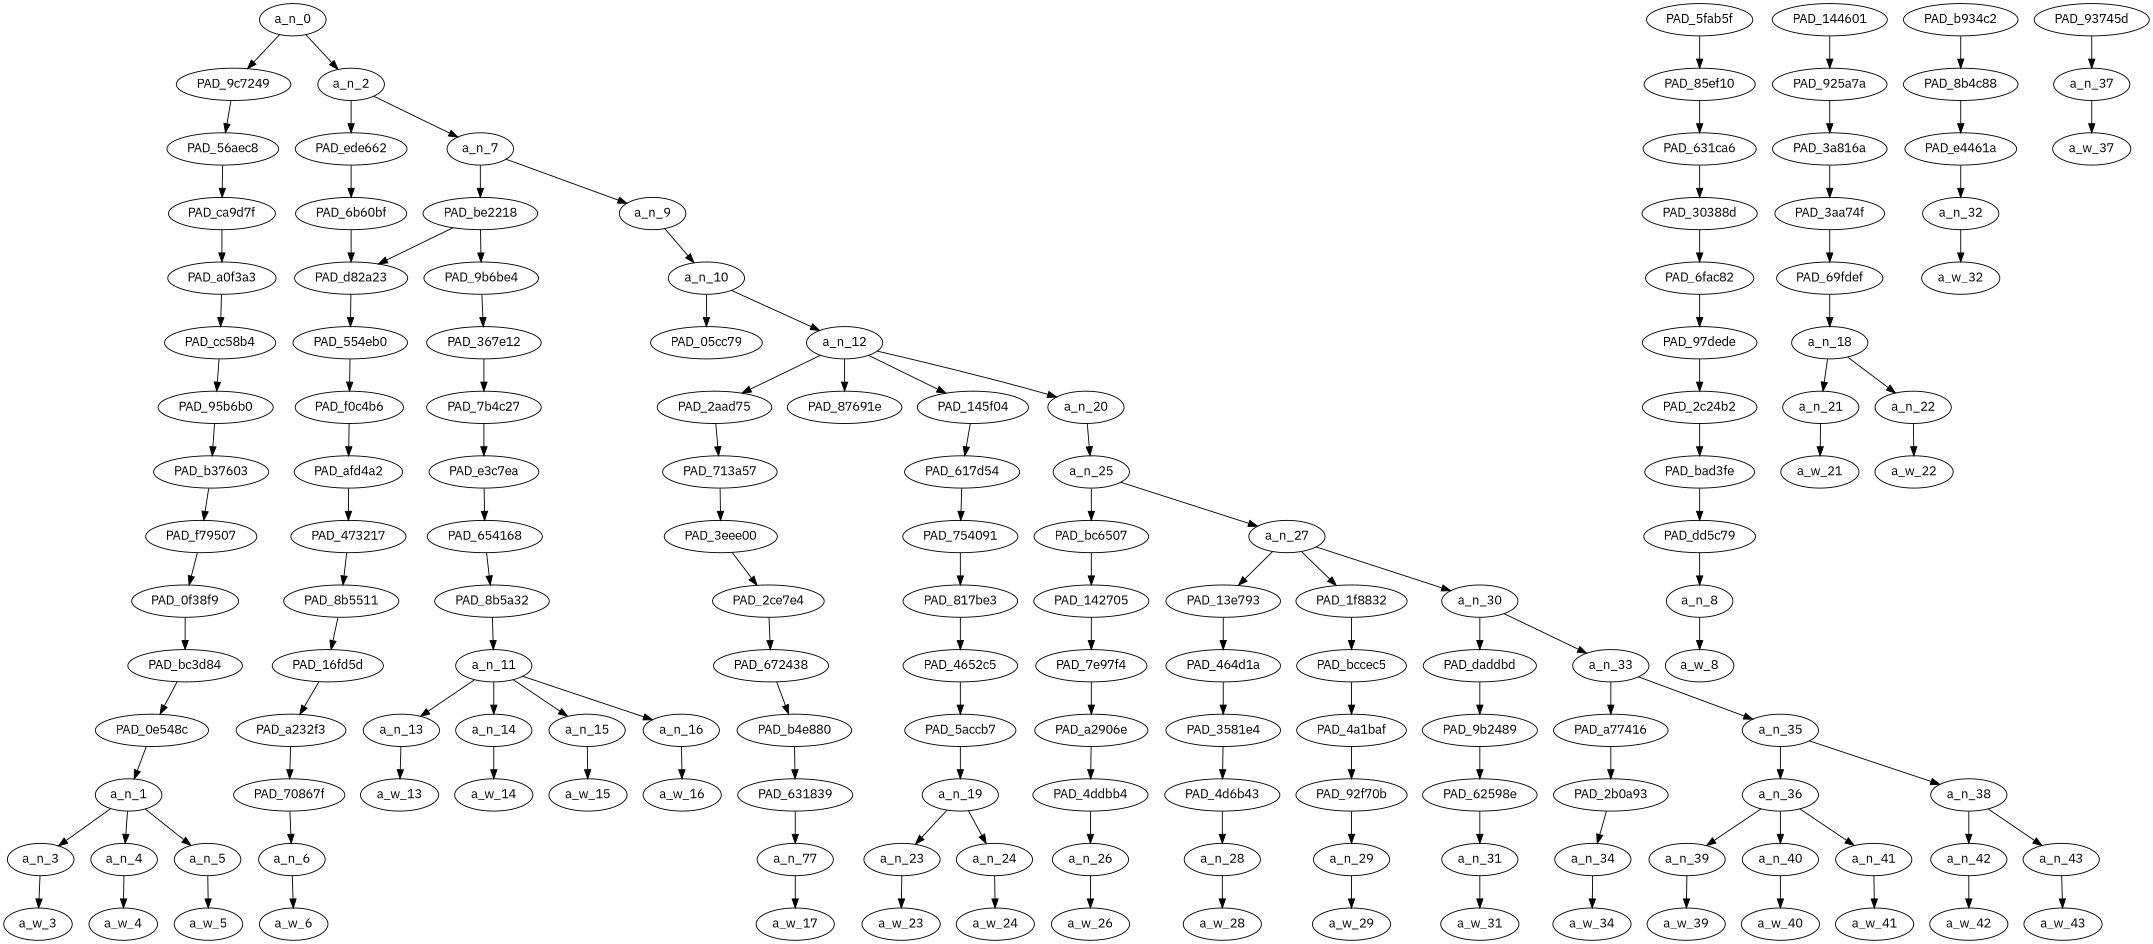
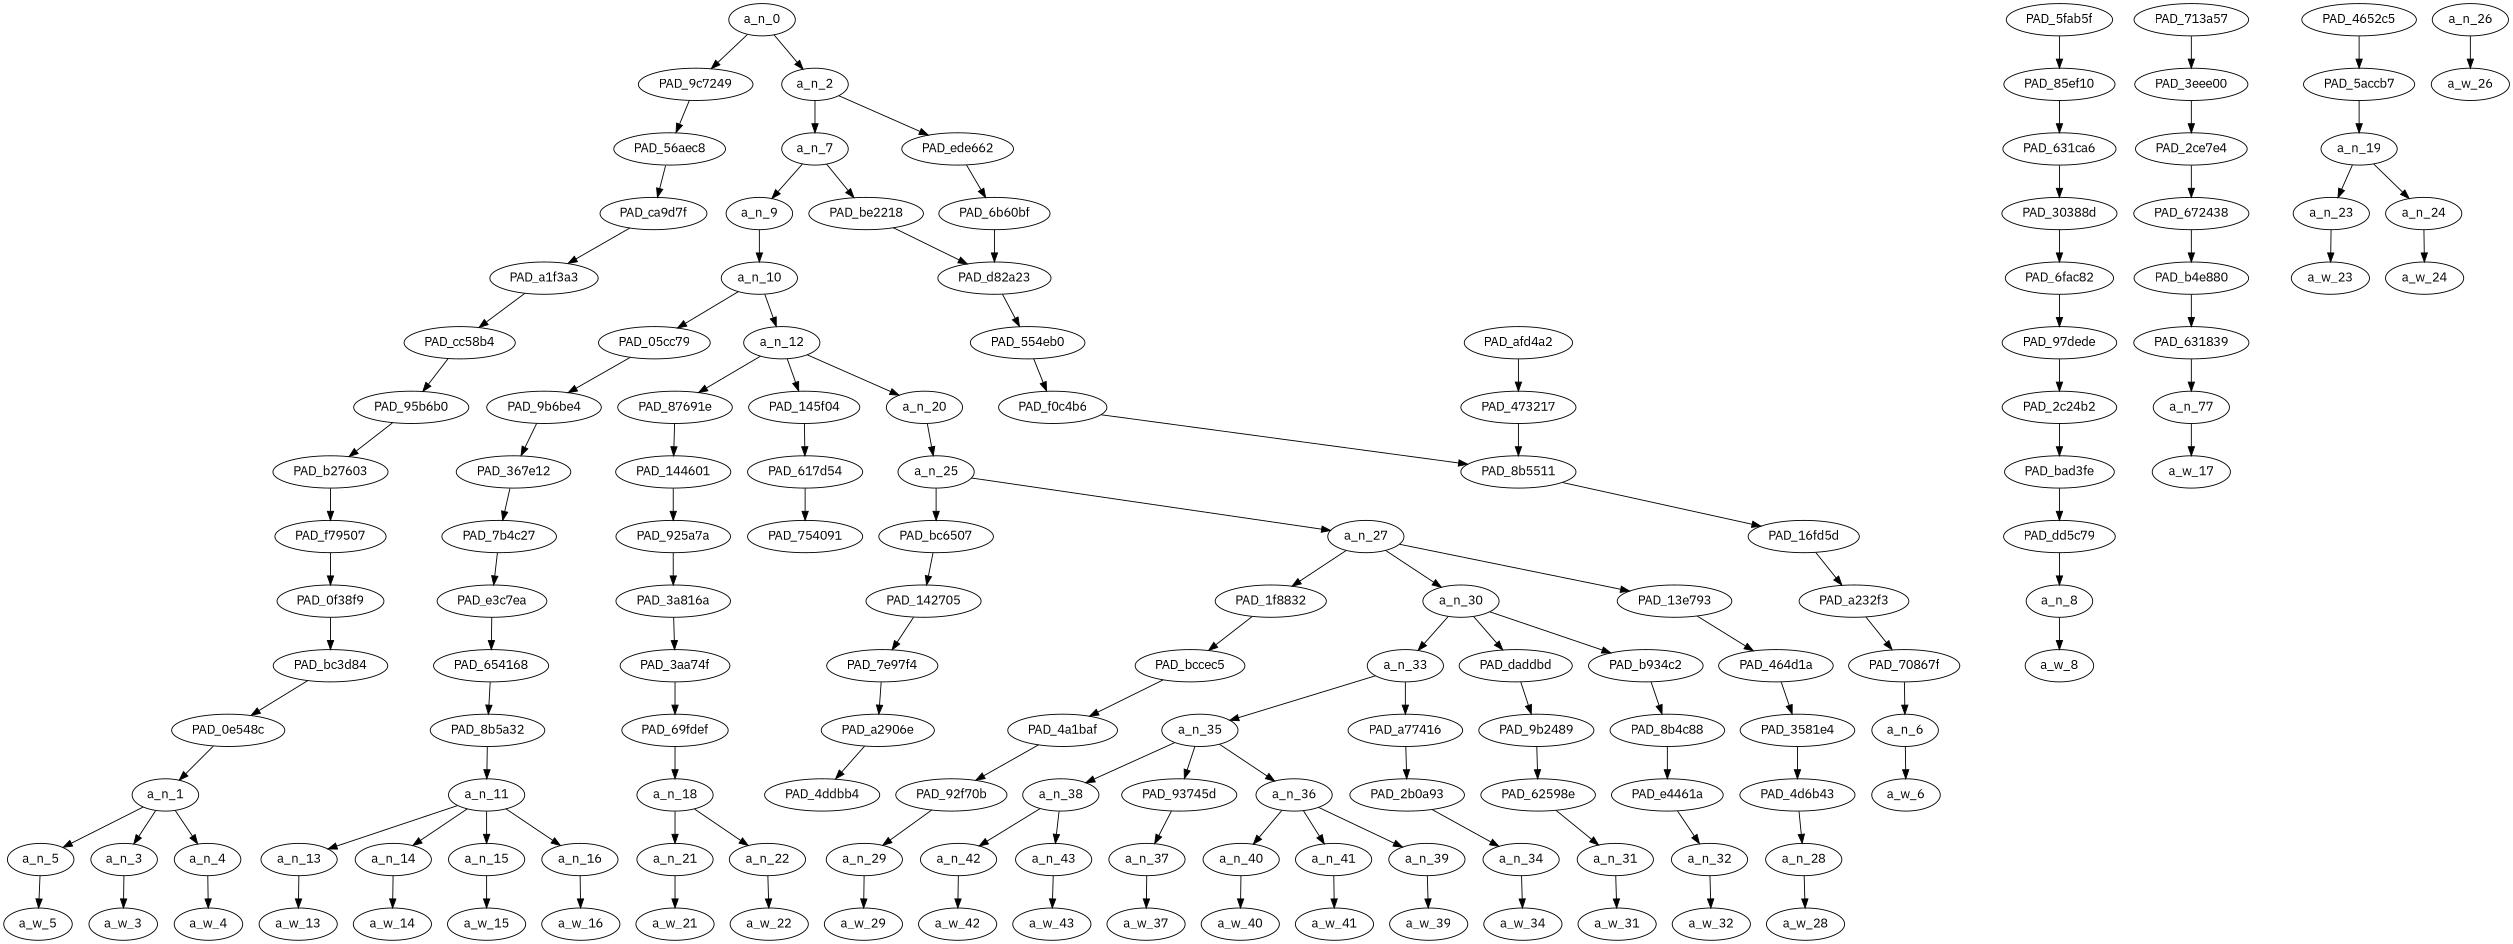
edge "PAD_be2218" -> "PAD_9b6be4": now "PAD_05cc79" -> "PAD_9b6be4"
node "PAD_a0f3a3": label "PAD_a0f3a3" -> "PAD_a1f3a3"
node "PAD_2aad75": removed
edge "PAD_f0c4b6" -> "PAD_afd4a2": now "PAD_f0c4b6" -> "PAD_8b5511"
edge "PAD_87691e" -> "PAD_144601": added
node "PAD_b37603": label "PAD_b37603" -> "PAD_b27603"
node "PAD_817be3": removed
edge "a_n_30" -> "PAD_b934c2": added
edge "a_n_35" -> "PAD_93745d": added
edge "PAD_4ddbb4" -> "a_n_26": removed
